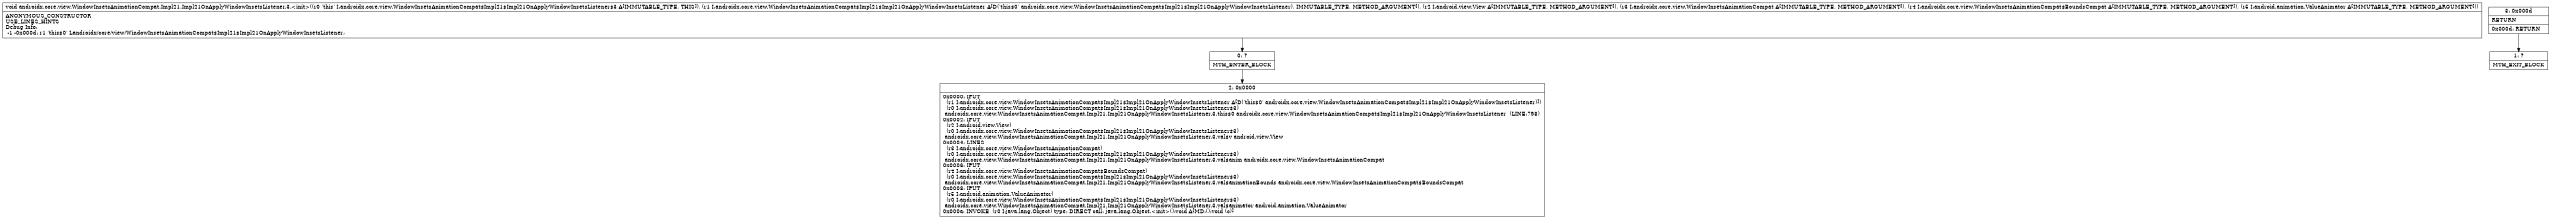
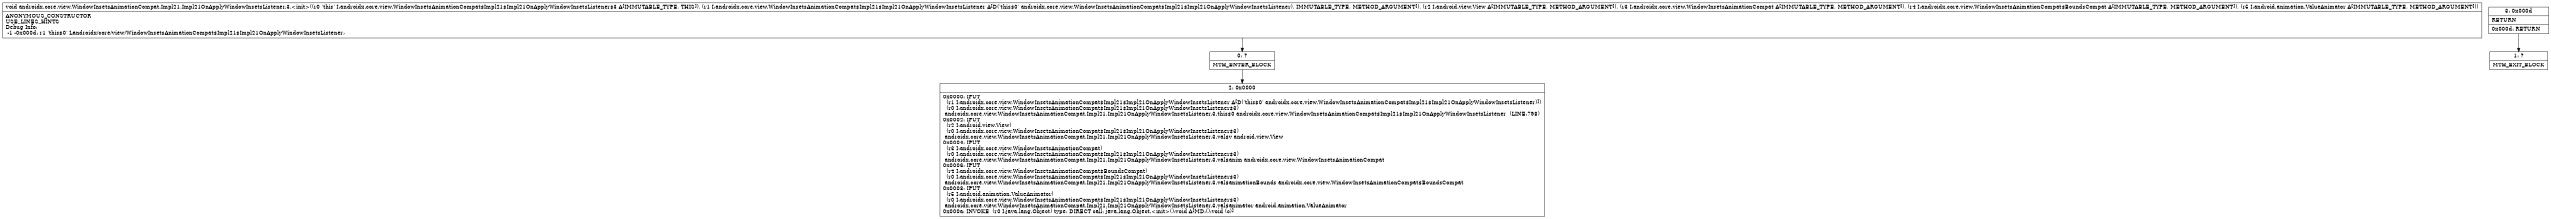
node "2: 0x0000": text "0x0004: LINES" -> "0x0004: IPUT"
